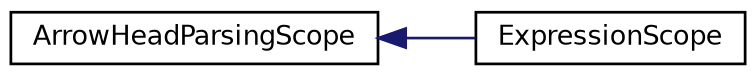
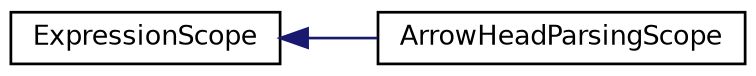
edge "ExpressionScope" -> "ArrowHeadParsingScope": reversed
